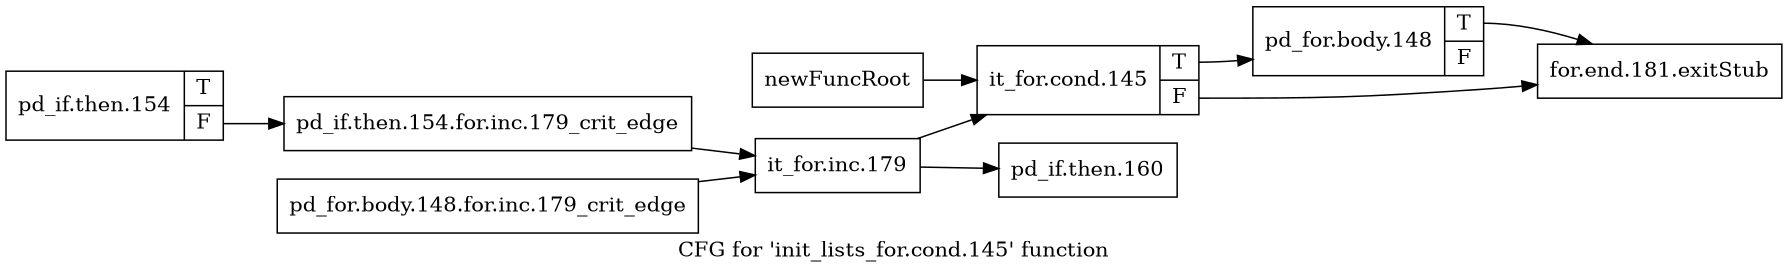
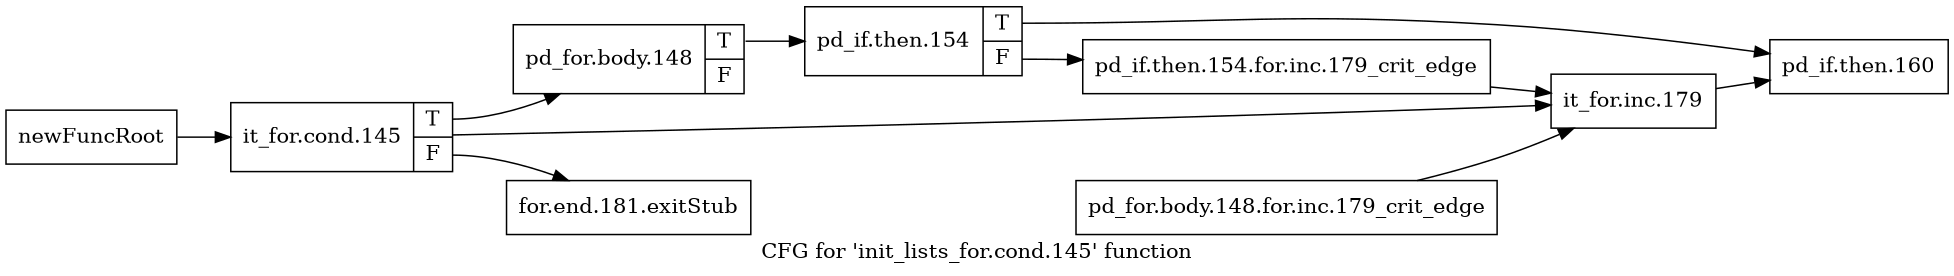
edge "pd_if.then.154" -> "pd_if.then.160": added
edge "pd_for.body.148" -> "for.end.181.exitStub": now "pd_for.body.148" -> "pd_if.then.154"
edge "it_for.inc.179" -> "it_for.cond.145": reversed
